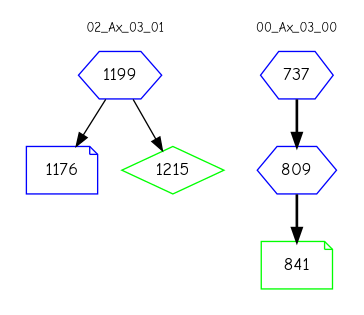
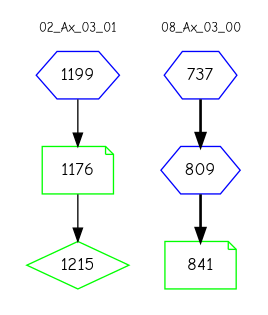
cluster "00_Ax_03_00": label "00_Ax_03_00" -> "08_Ax_03_00"
edge "1199" -> "1215": now "1176" -> "1215"
node "1176": color blue -> green
